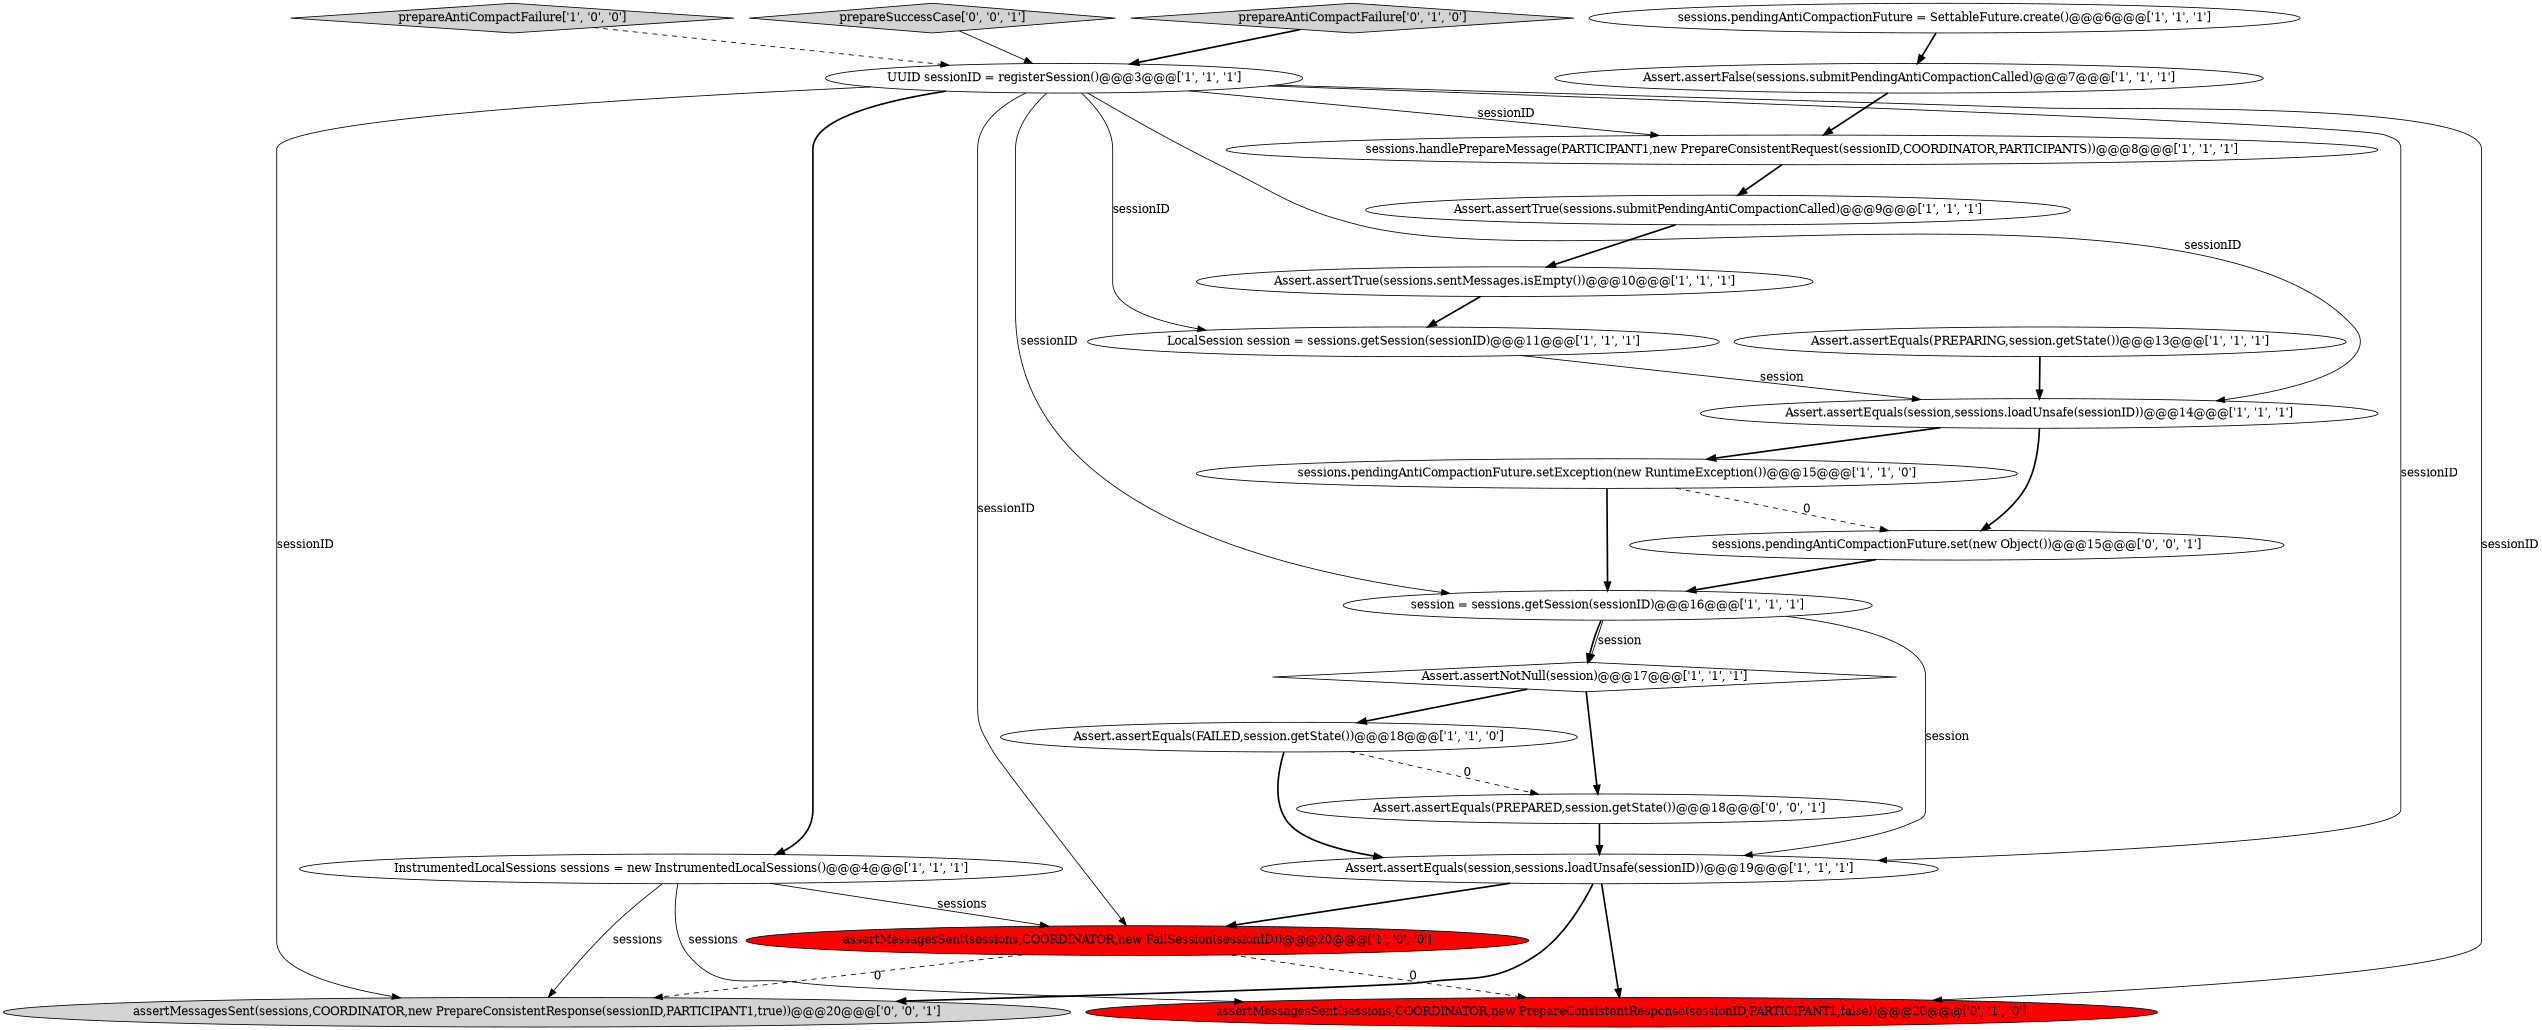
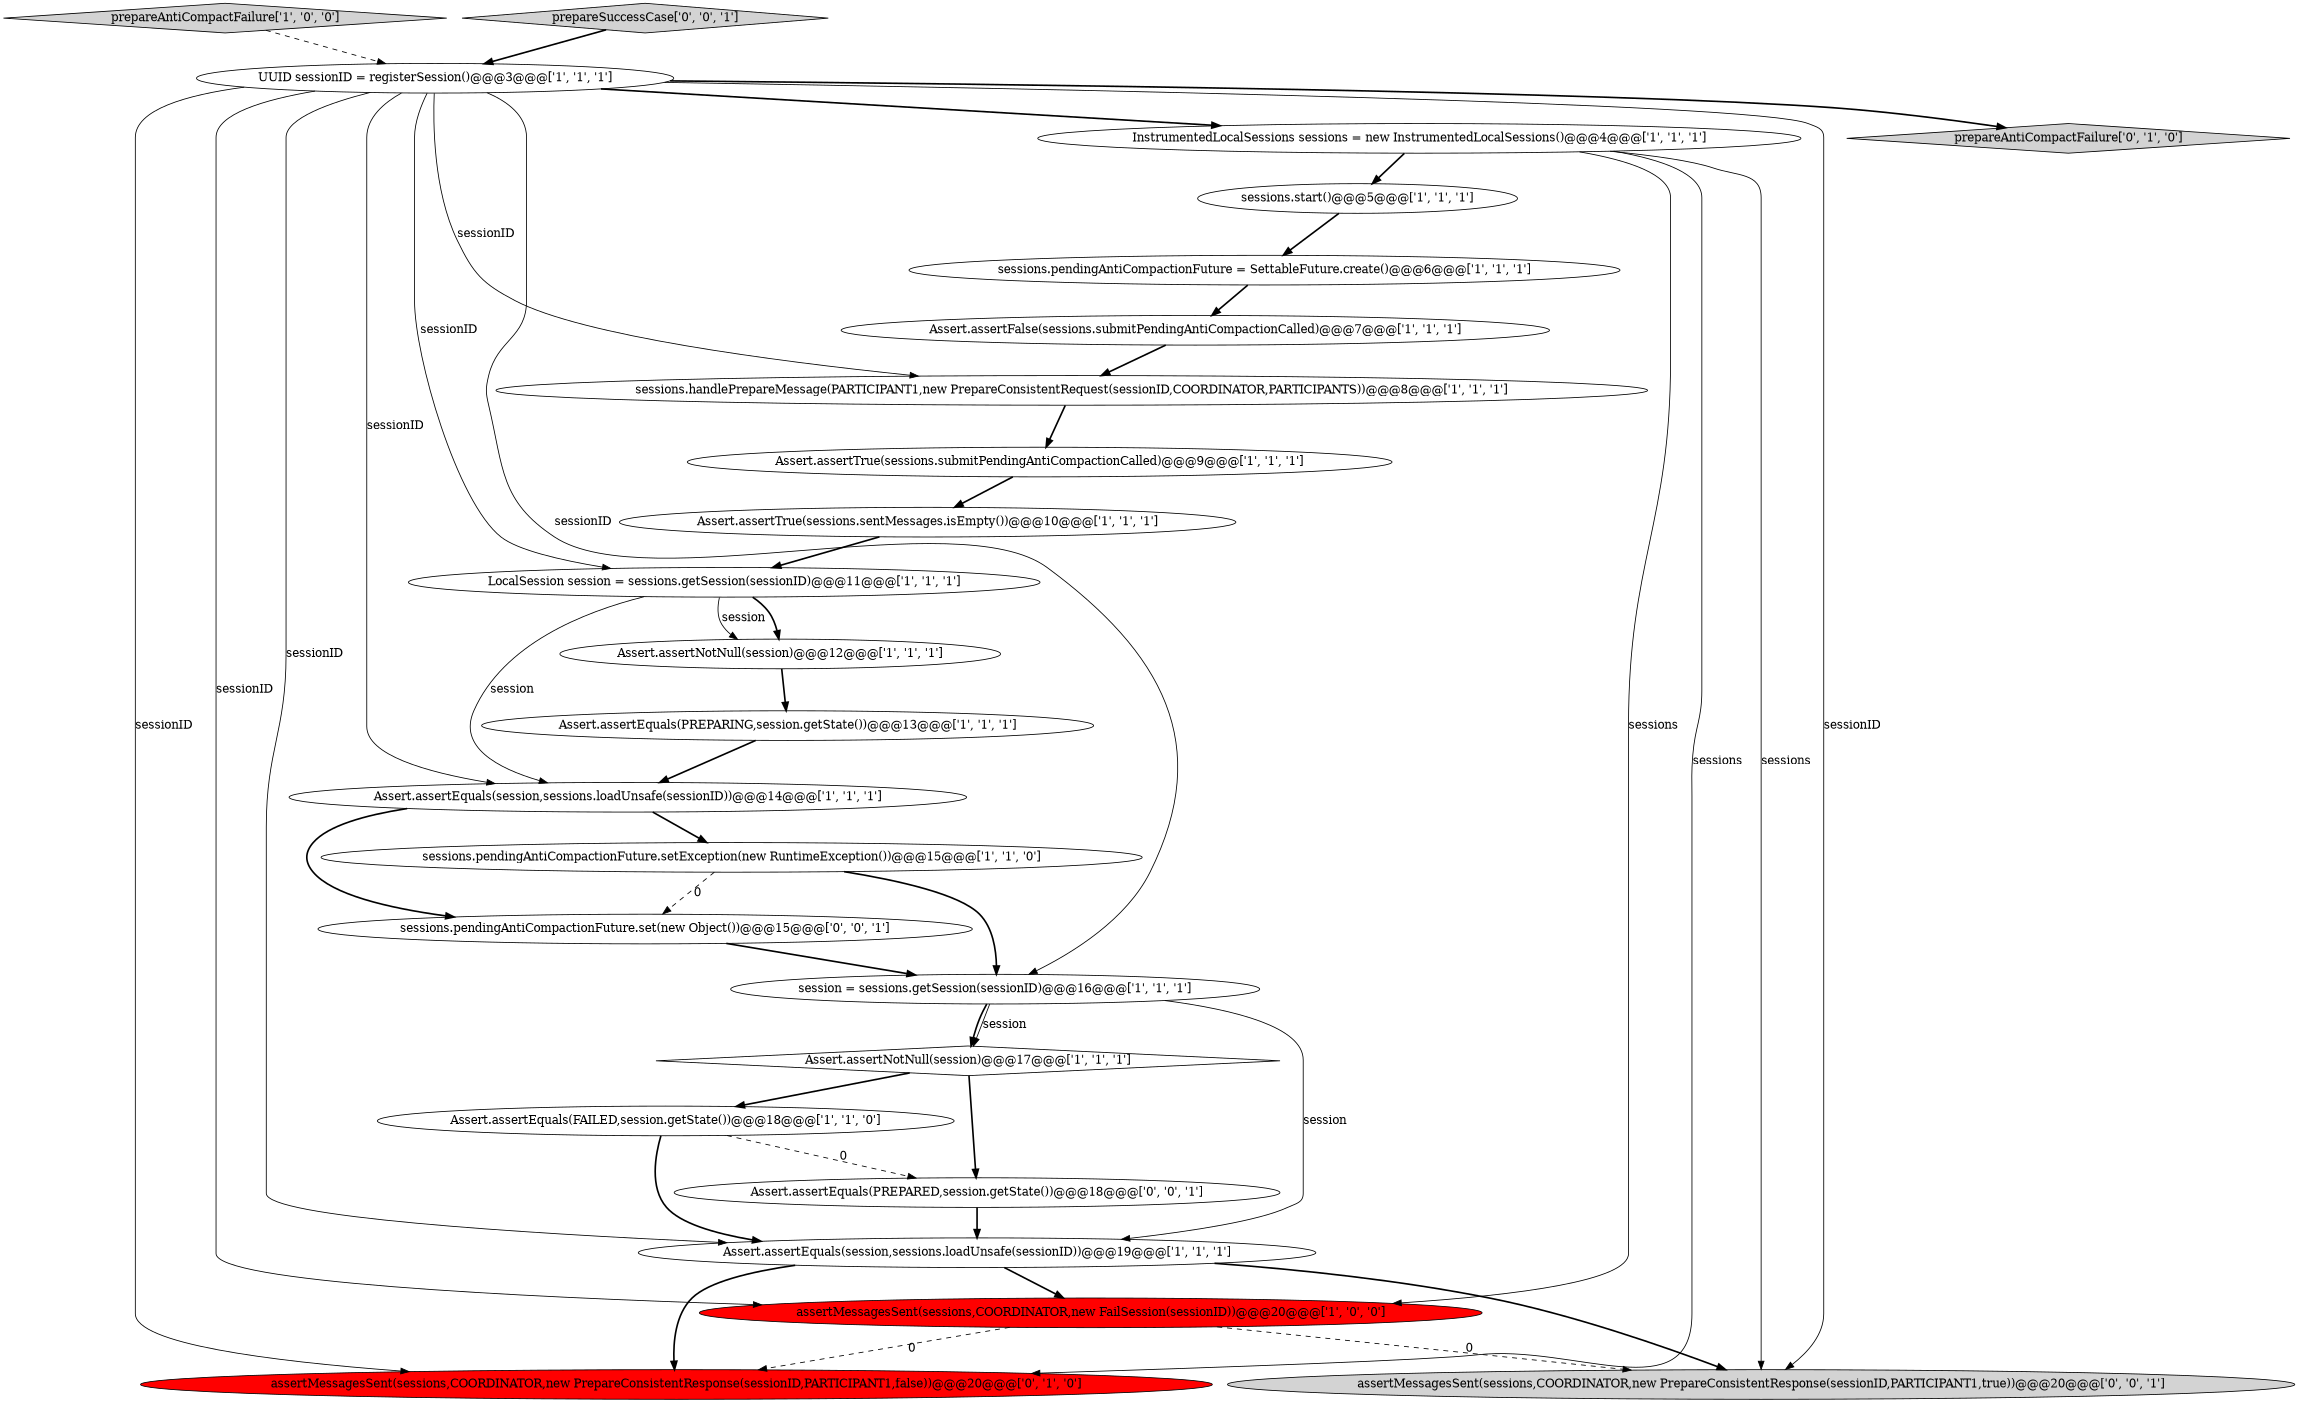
edge "prepareSuccessCase['0', '0', '1']" -> "UUID sessionID = registerSession()@@@3@@@['1', '1', '1']": style solid -> bold
edge "prepareAntiCompactFailure['0', '1', '0']" -> "UUID sessionID = registerSession()@@@3@@@['1', '1', '1']": reversed
node "sessions.start()@@@5@@@['1', '1', '1']": added
node "Assert.assertNotNull(session)@@@12@@@['1', '1', '1']": added
